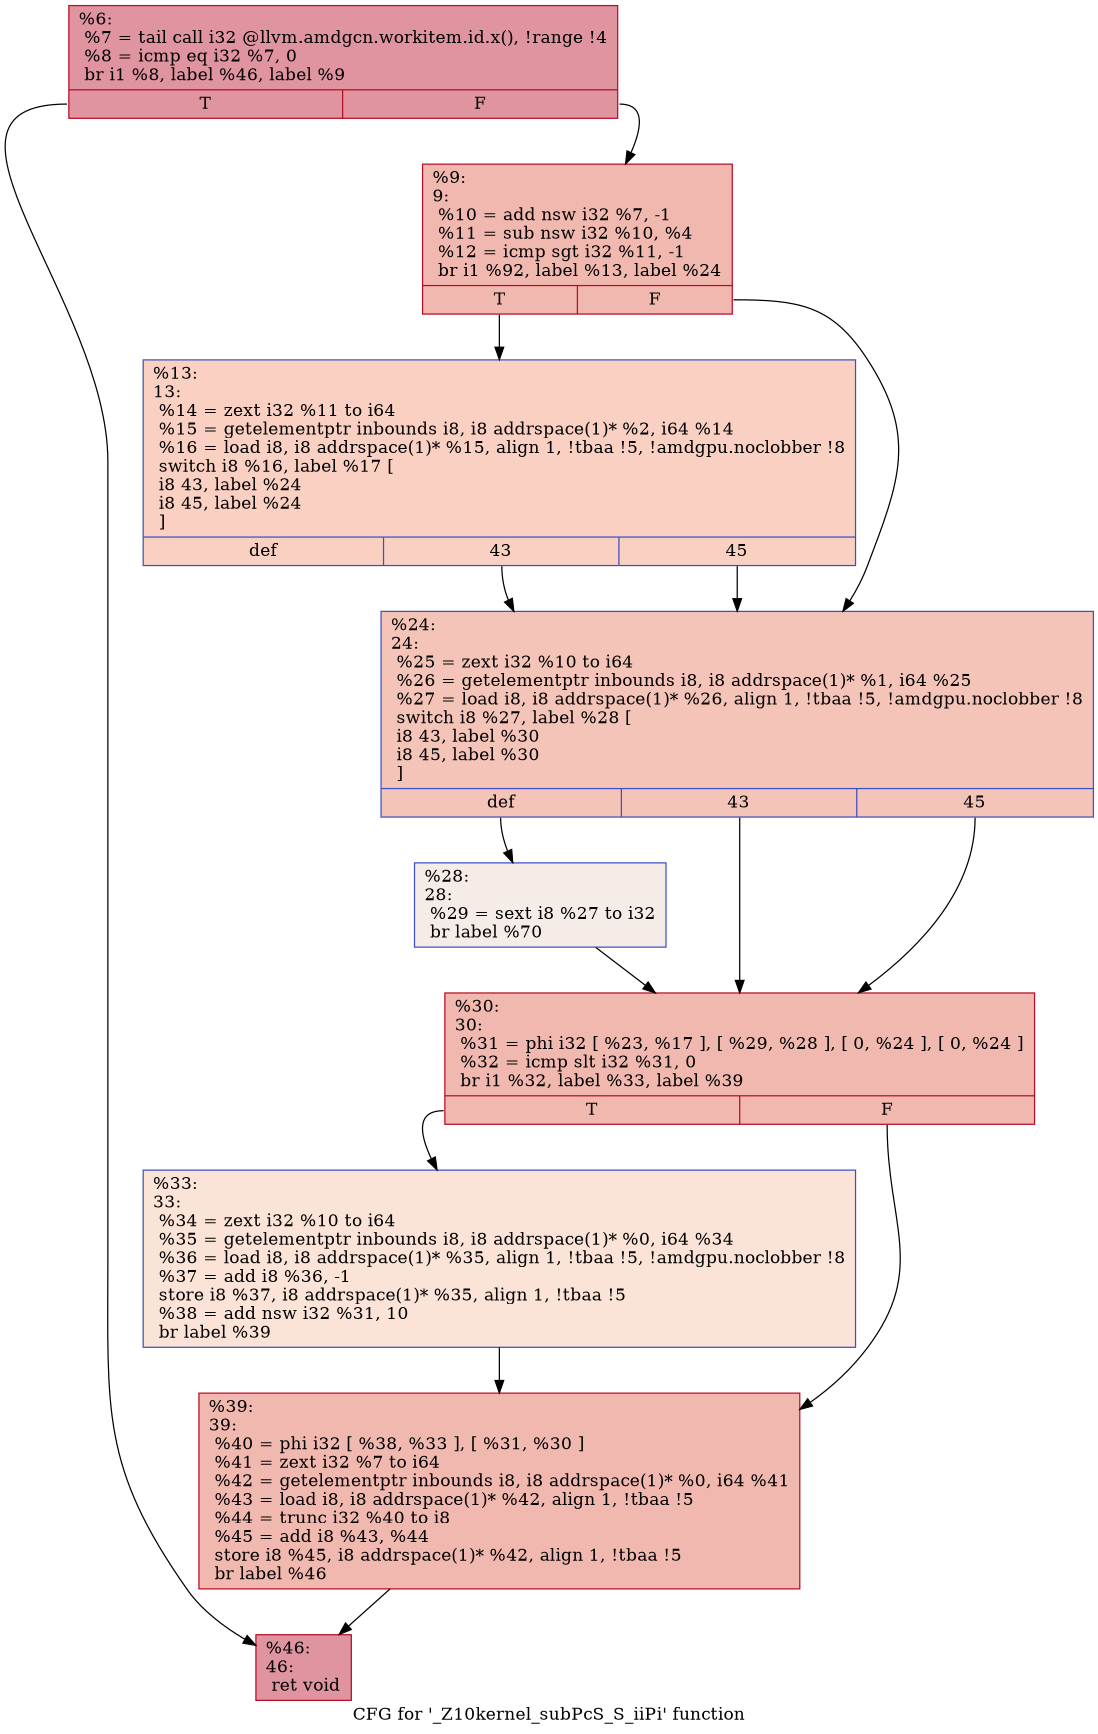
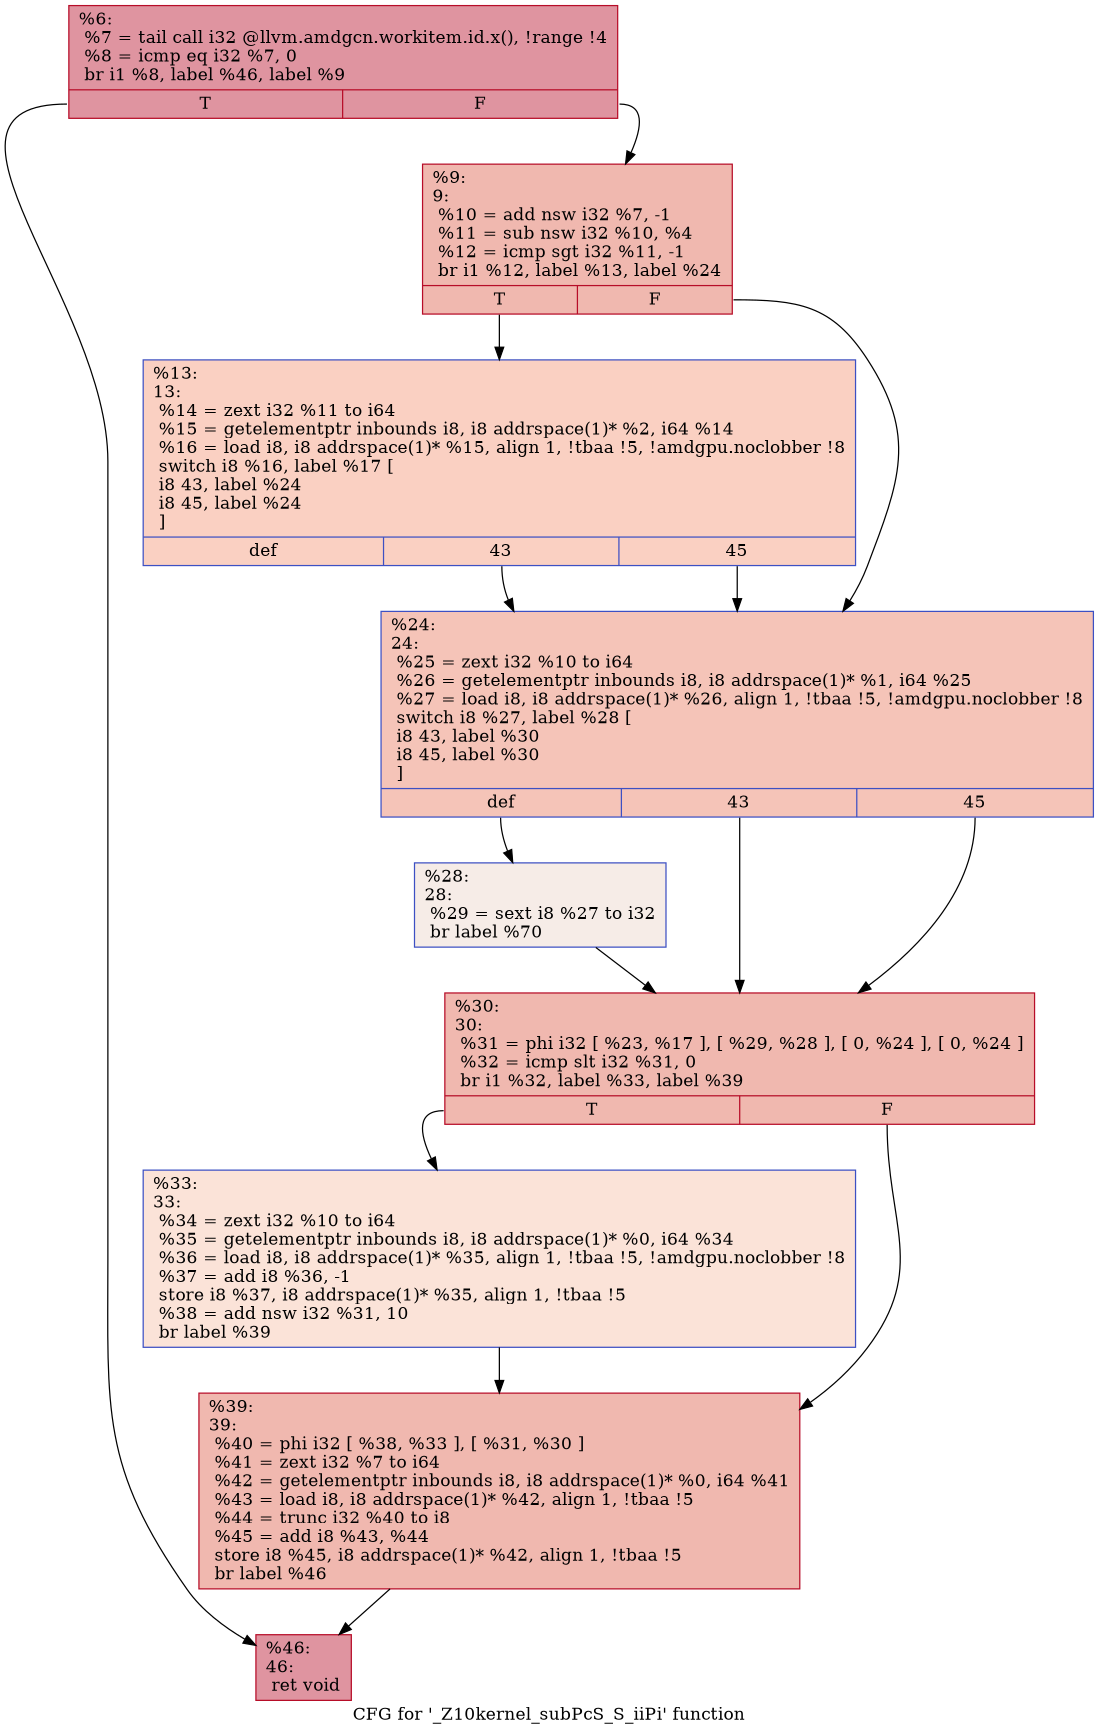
node "%9:": text "br i1 %92, label %13, label %24" -> "br i1 %12, label %13, label %24"
